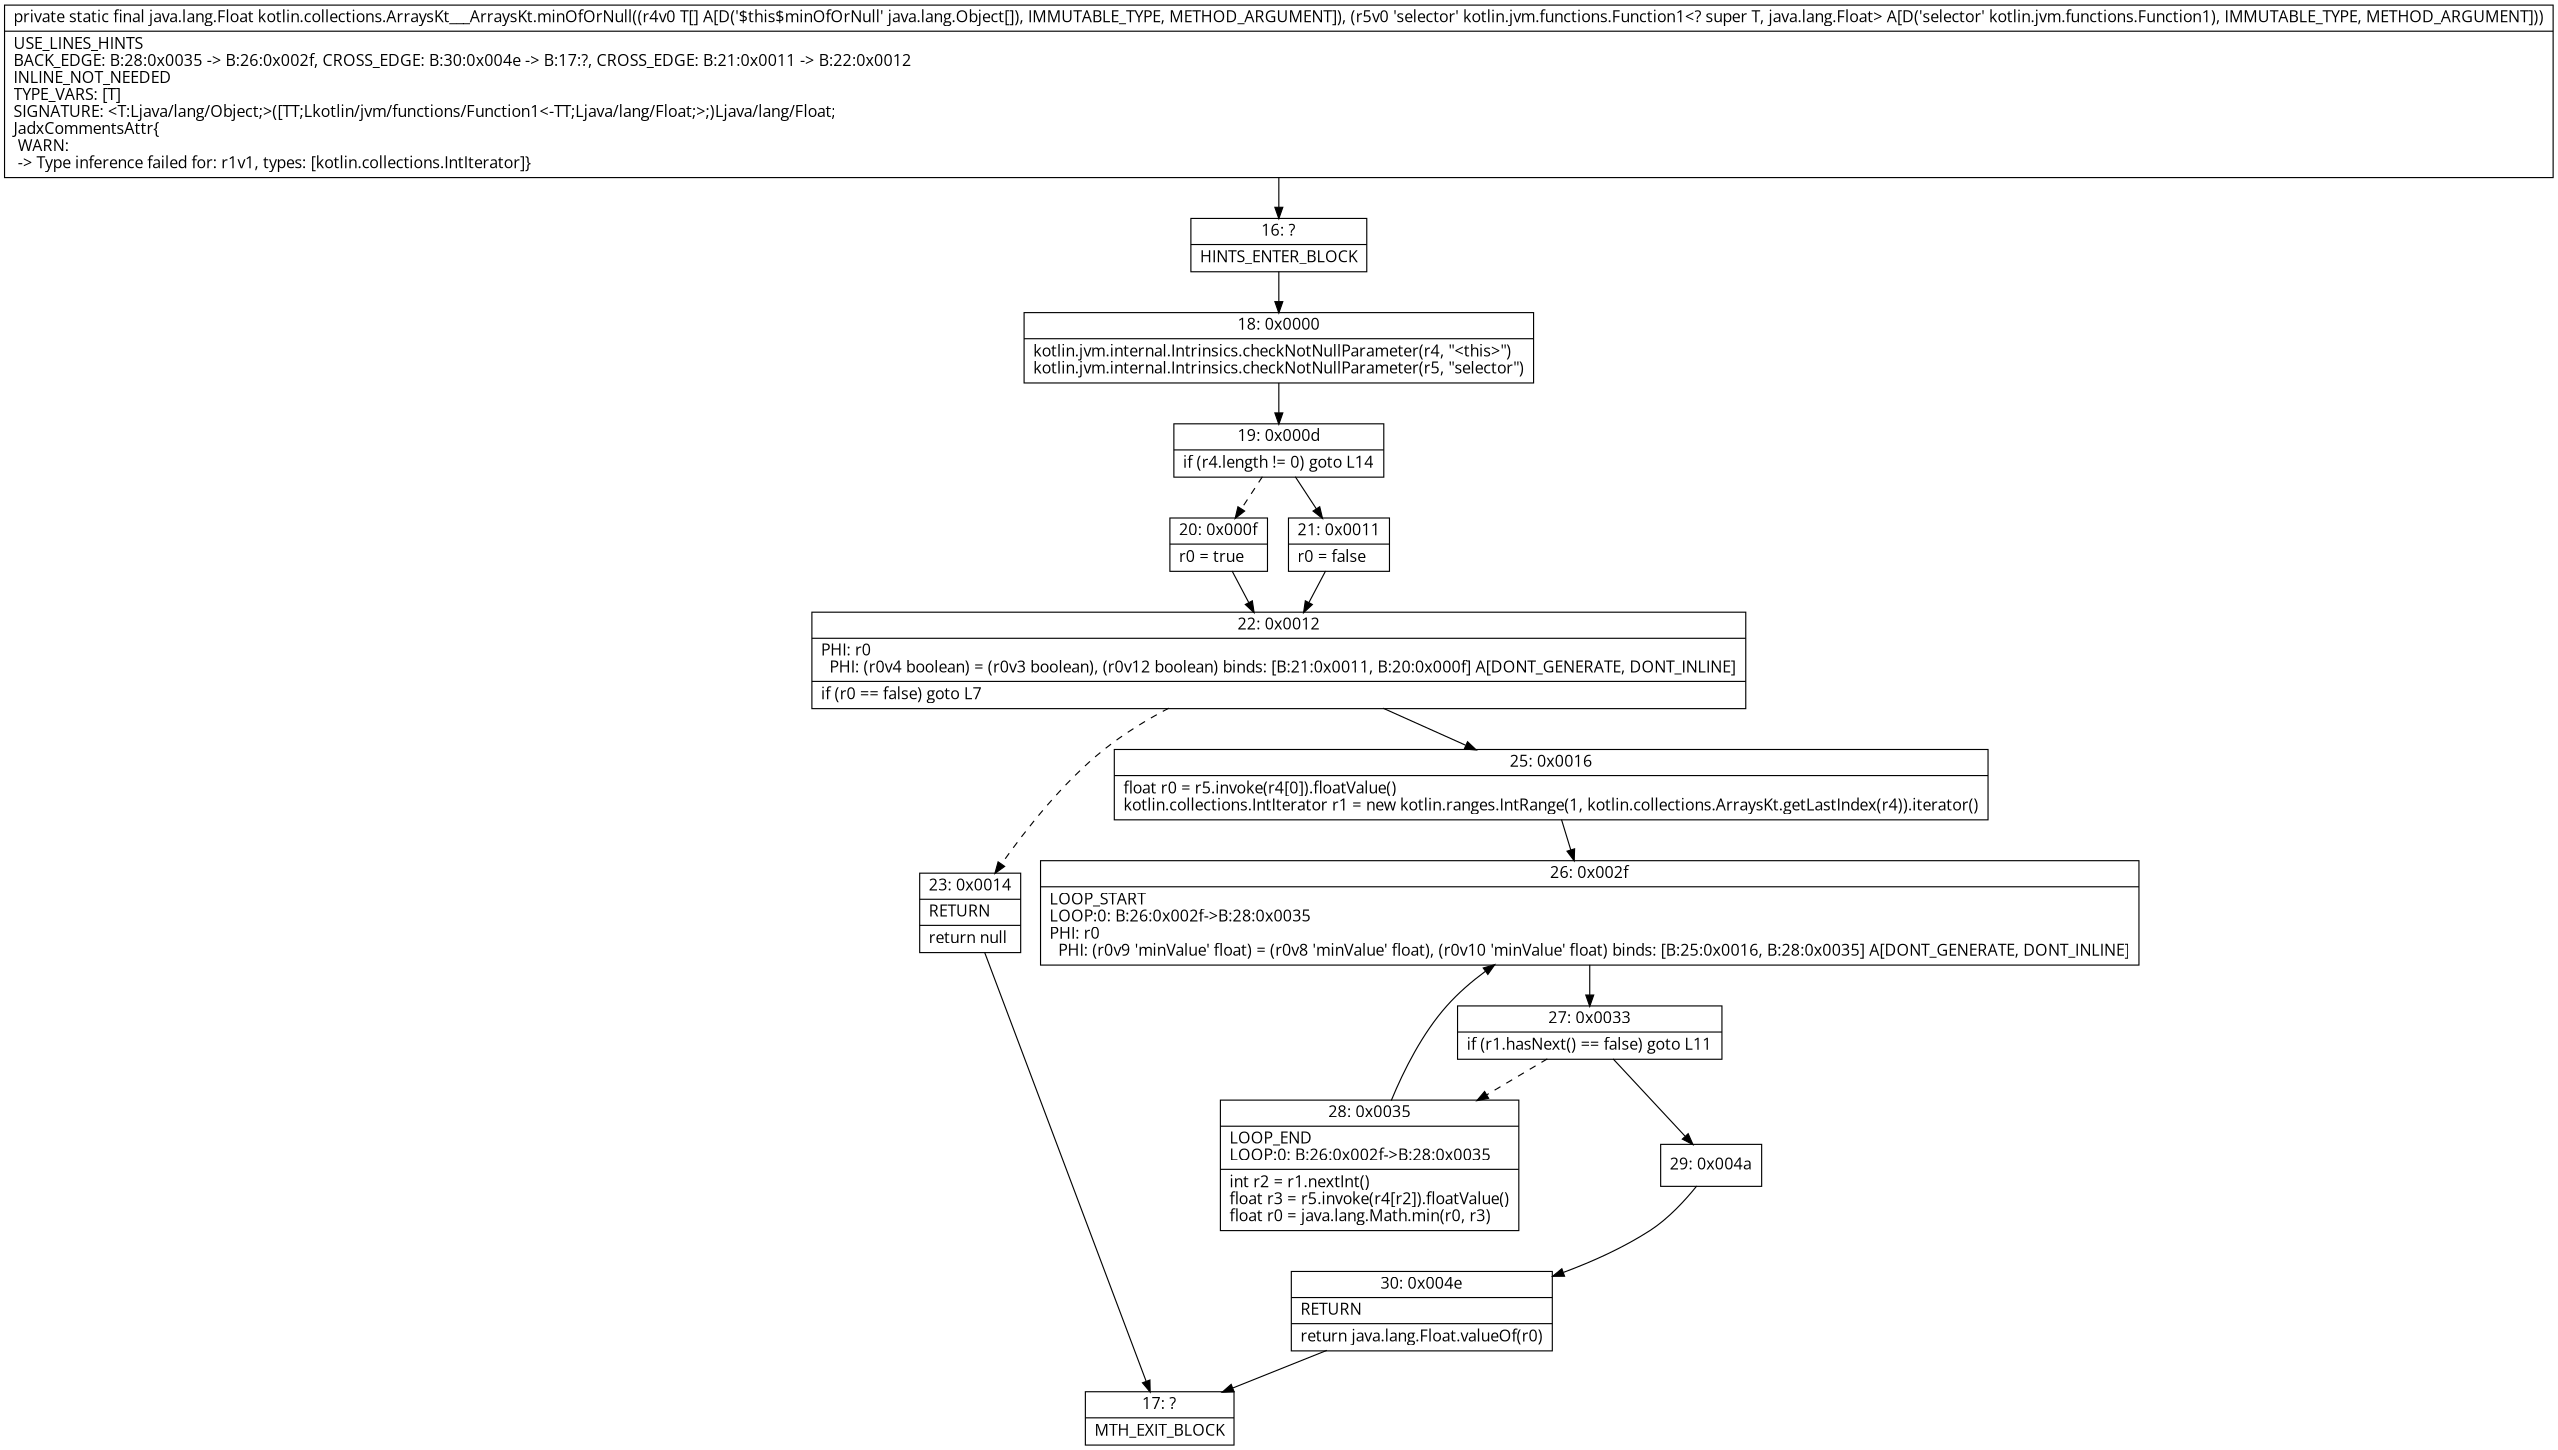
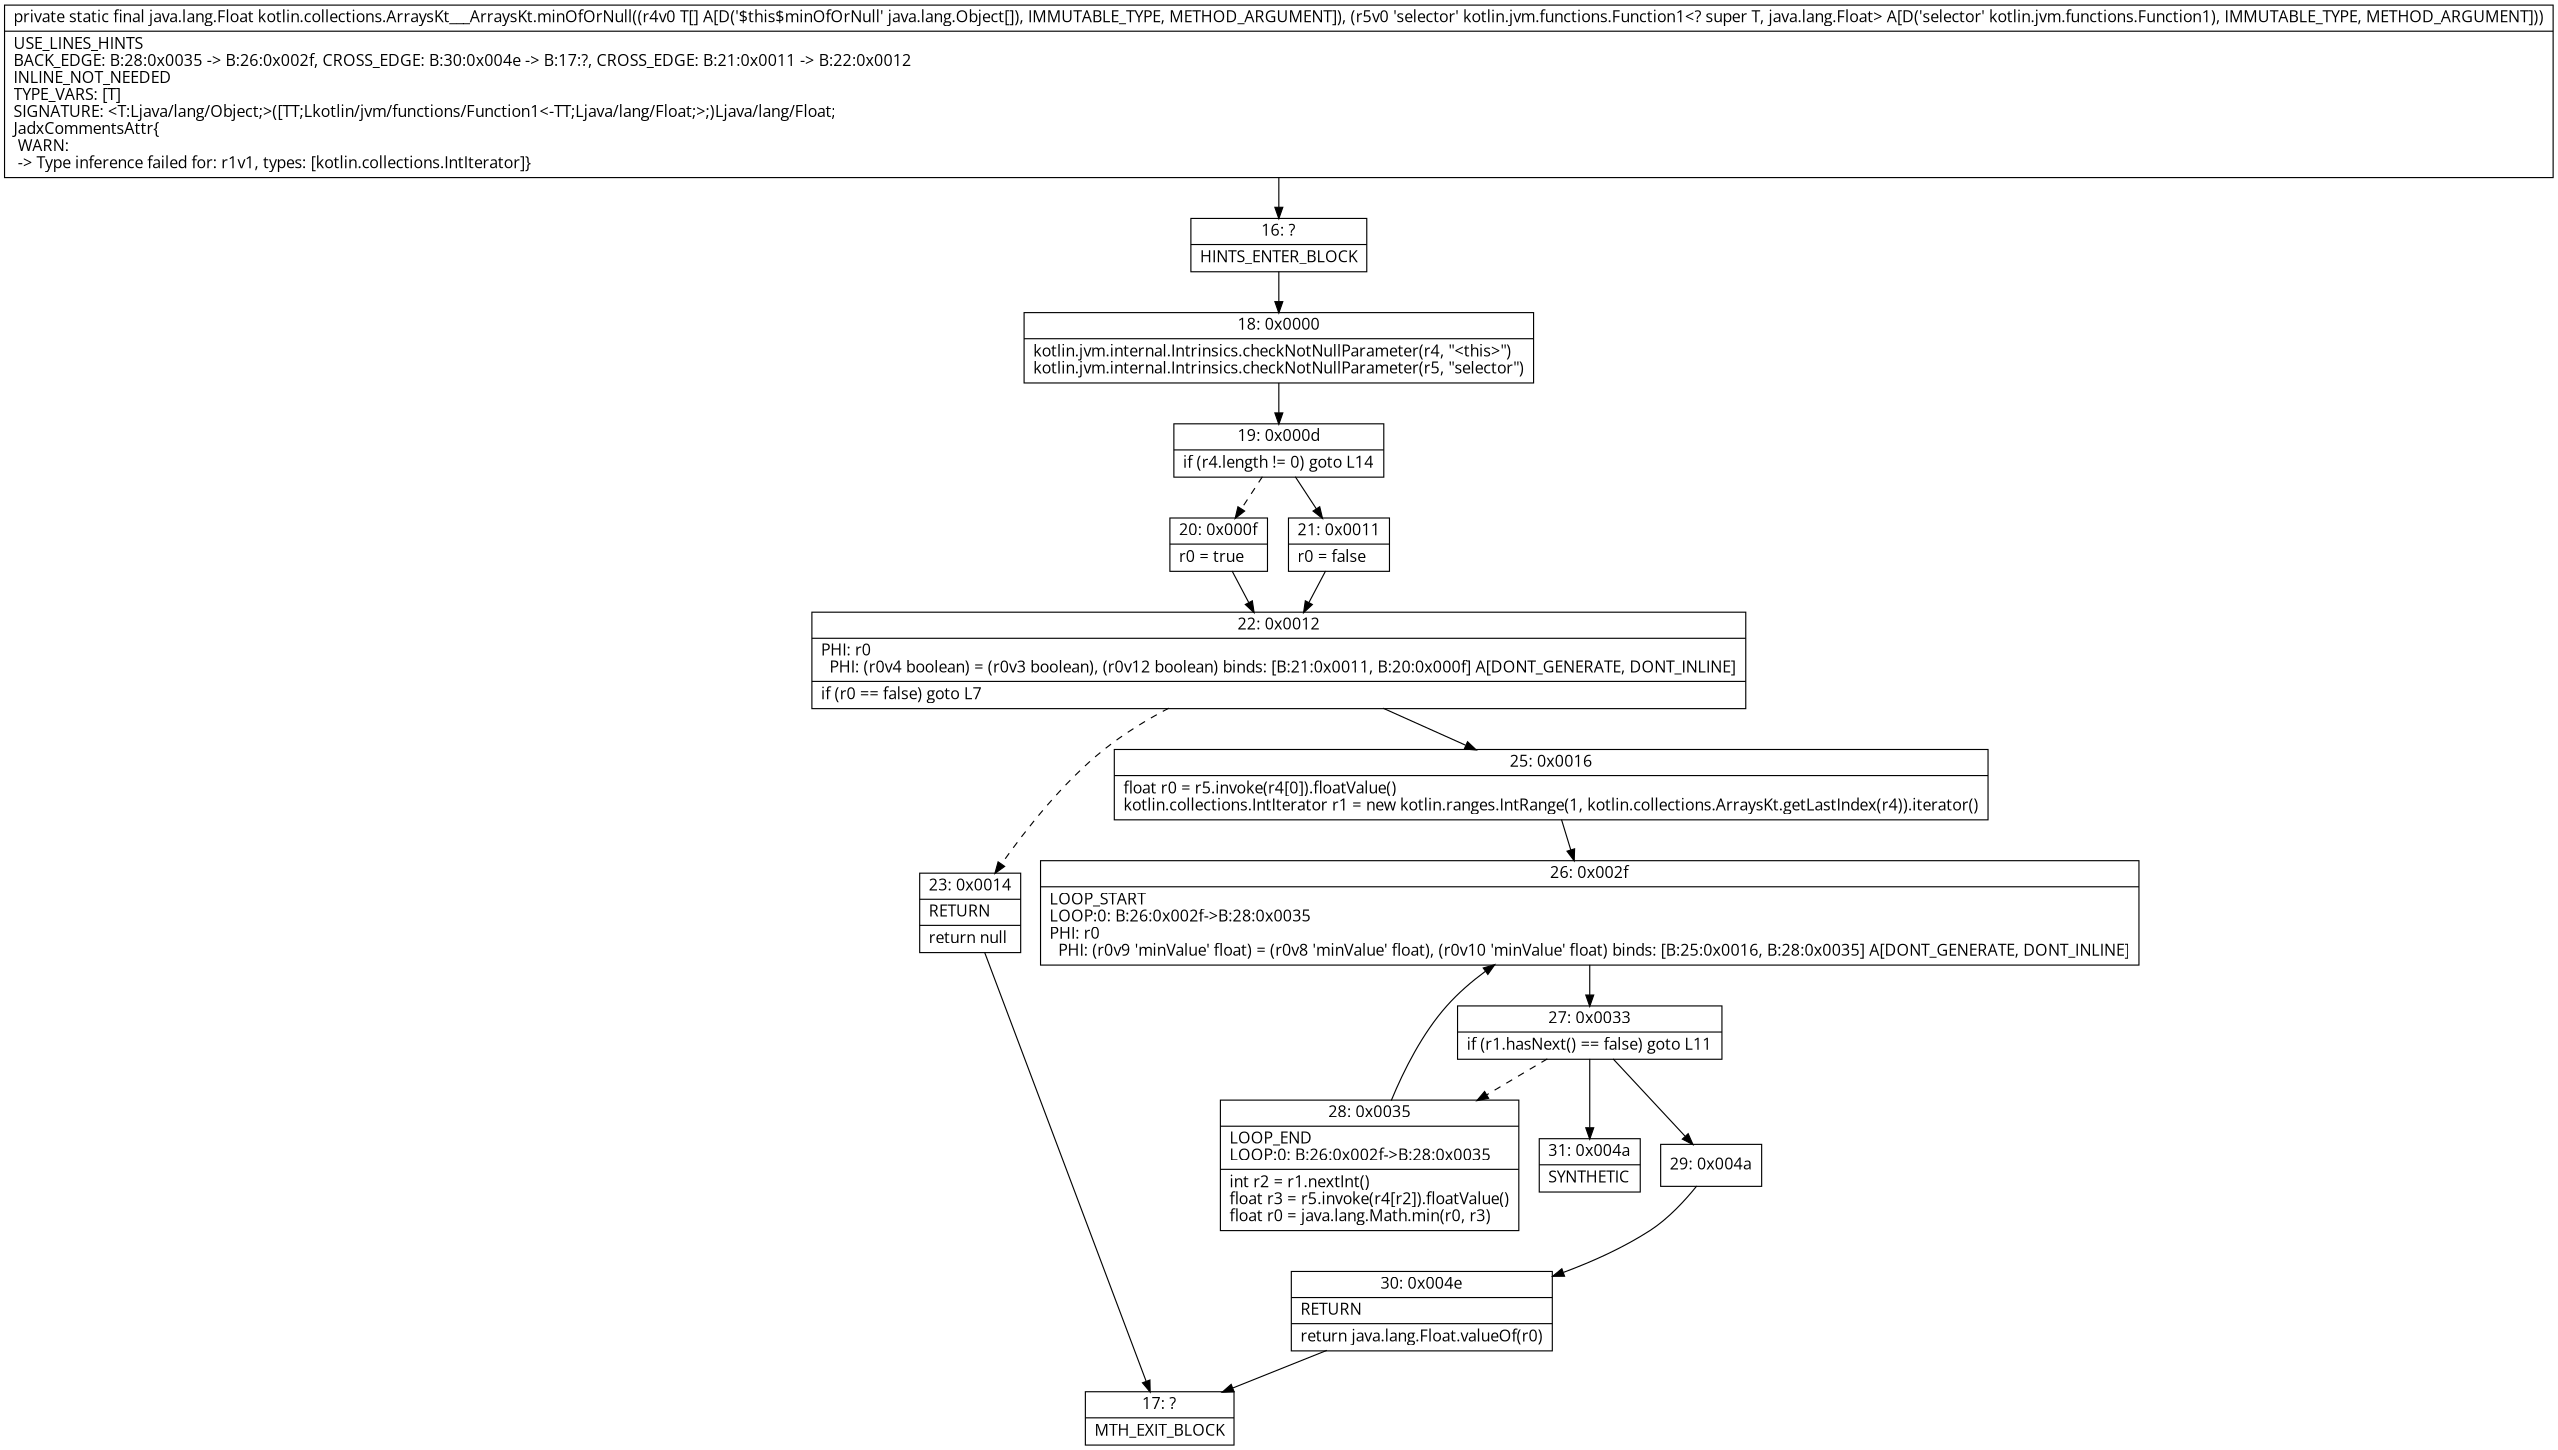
node "31: 0x004a": added
